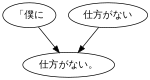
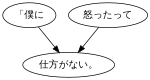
node "仕方がない": label "仕方がない" -> "怒ったって"
